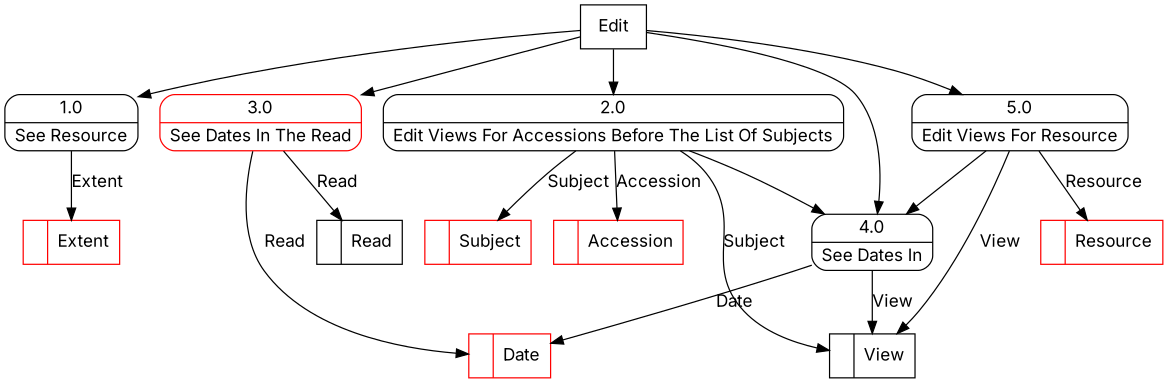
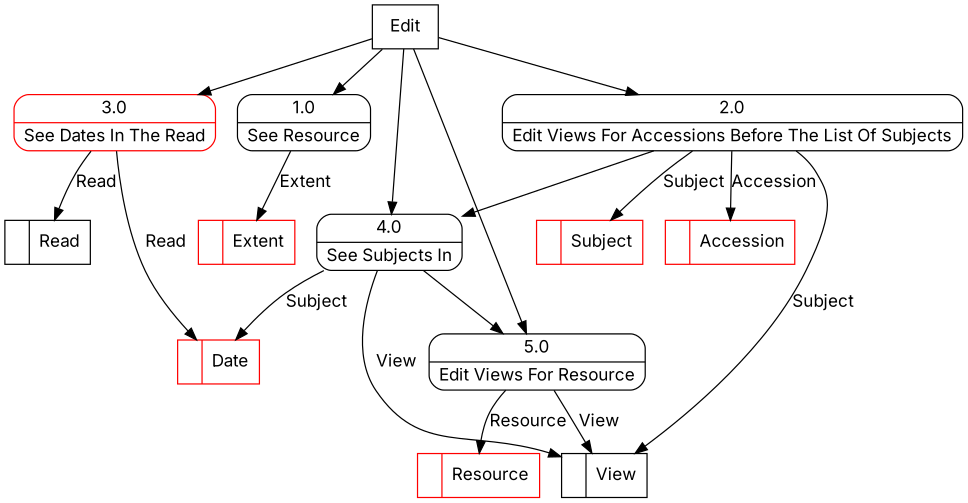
edge "5.0" -> "4.0": reversed
node "4.0": text "See Dates In" -> "See Subjects In"
edge "4.0" -> "Date": label "Date" -> "Subject"
